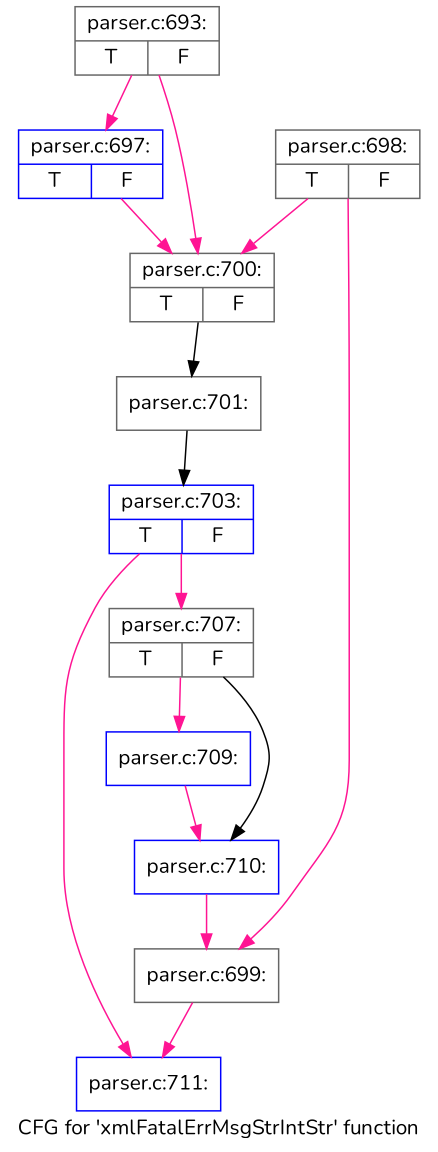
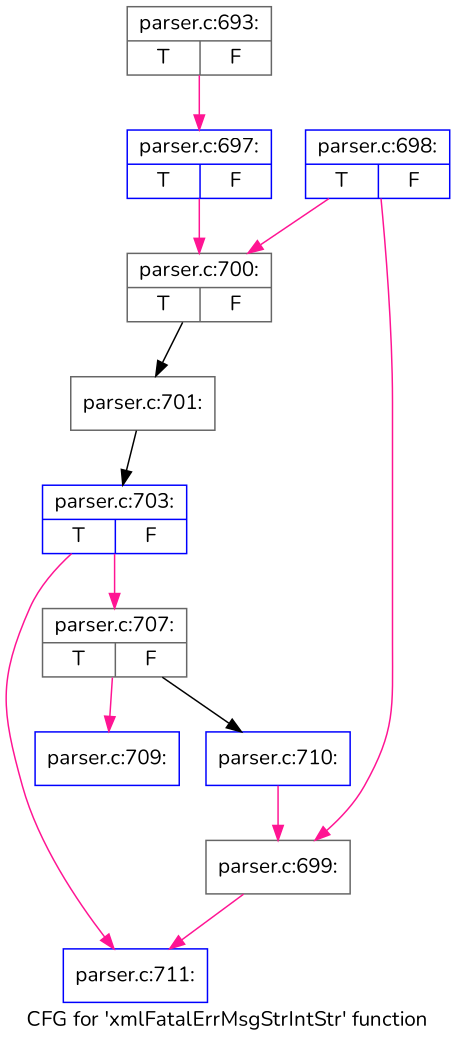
edge "parser.c:693:" -> "parser.c:700:": removed
node "parser.c:698:": color gray40 -> blue
edge "parser.c:709:" -> "parser.c:710:": removed
